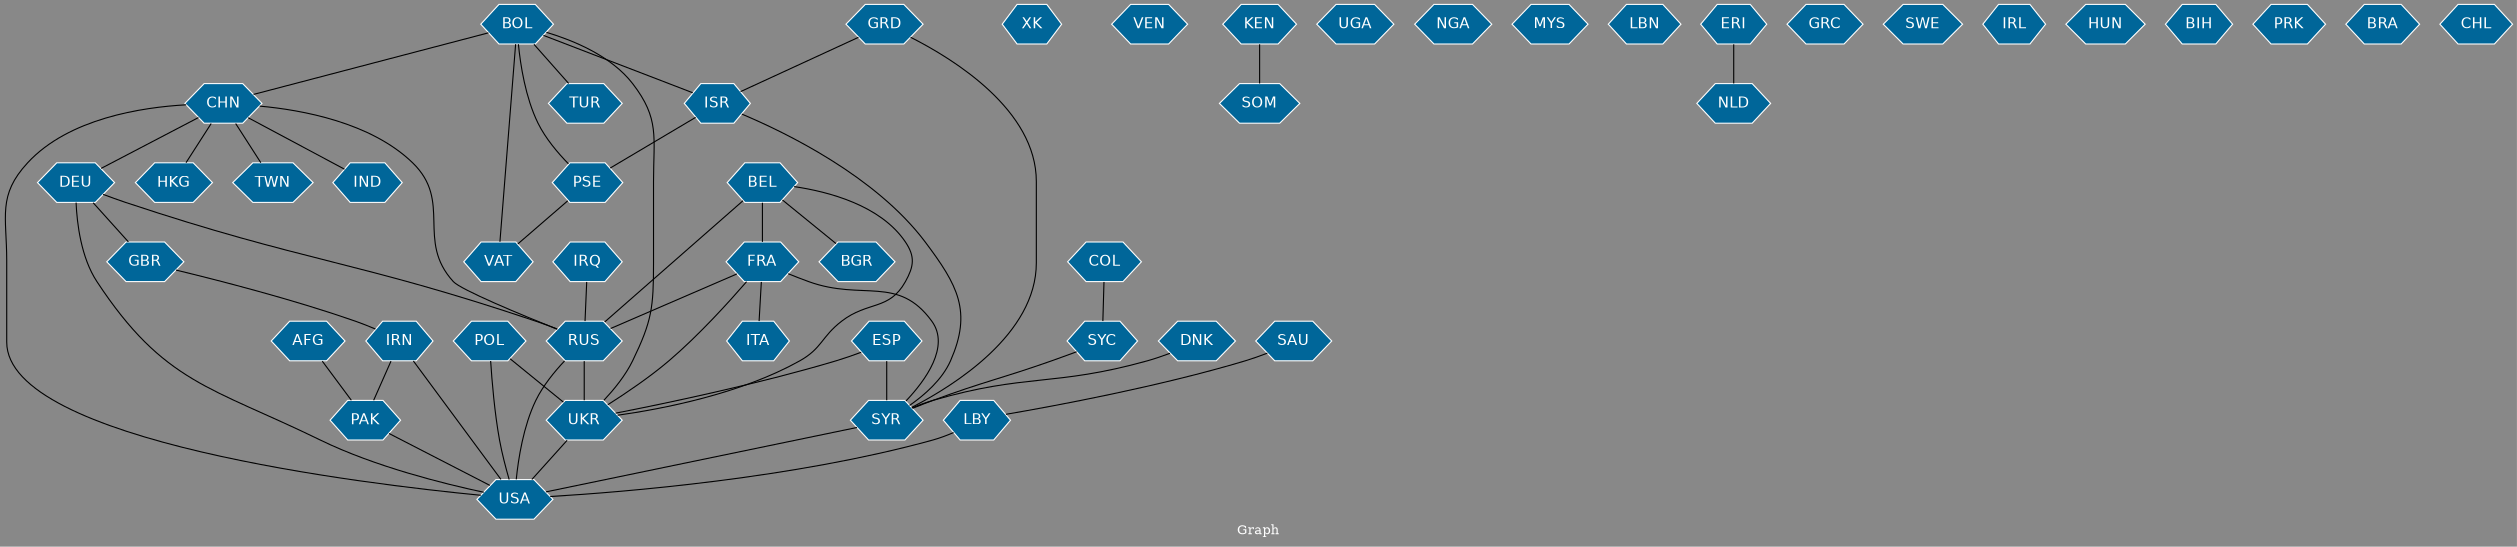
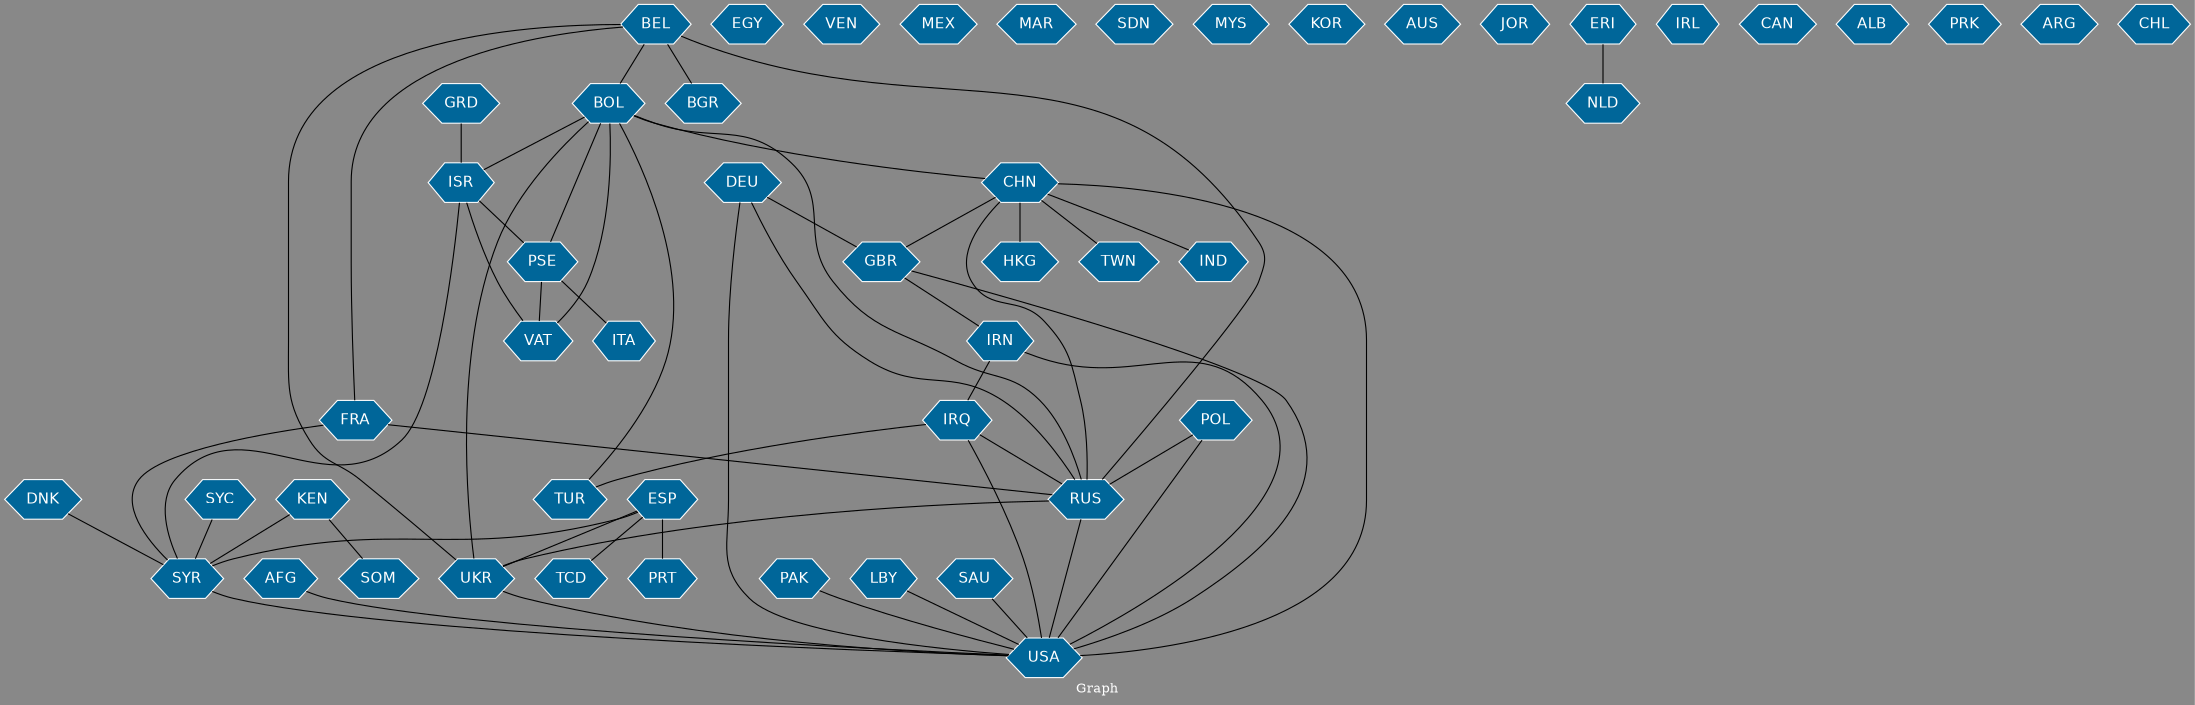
node "EGY": added
node "MEX": added
node "XK": removed
node "MAR": added
node "SDN": added
node "KOR": added
node "UGA": removed
node "AUS": added
node "NGA": removed
node "JOR": added
node "LBN": removed
node "CAN": added
node "GRC": removed
node "ALB": added
node "SWE": removed
node "ARG": added
node "HUN": removed
node "BIH": removed
node "BRA": removed
edge "BEL" -- "BOL": added
edge "CHN" -- "DEU": now "CHN" -- "GBR"
edge "GRD" -- "SYR": now "KEN" -- "SYR"
edge "ISR" -- "VAT": added
node "COL": removed
edge "BOL" -- "RUS": added
edge "FRA" -- "ITA": now "PSE" -- "ITA"
edge "FRA" -- "UKR": removed
edge "POL" -- "UKR": now "POL" -- "RUS"
edge "AFG" -- "PAK": now "AFG" -- "USA"
edge "IRN" -- "PAK": now "IRN" -- "IRQ"
edge "SAU" -- "LBY": now "SAU" -- "USA"
edge "GBR" -- "USA": added
edge "IRQ" -- "TUR": added
edge "IRQ" -- "USA": added
node "TCD": added
node "PRT": added
